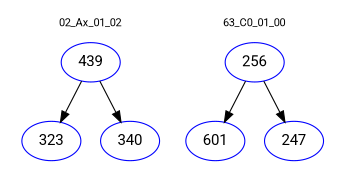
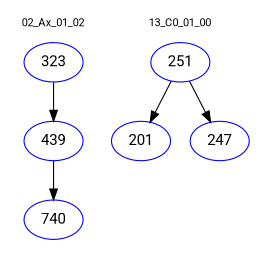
cluster "63_C0_01_00": label "63_C0_01_00" -> "13_C0_01_00"
node "256": label "256" -> "251"
edge "439" -> "323": reversed
node "340": label "340" -> "740"
node "601": label "601" -> "201"
